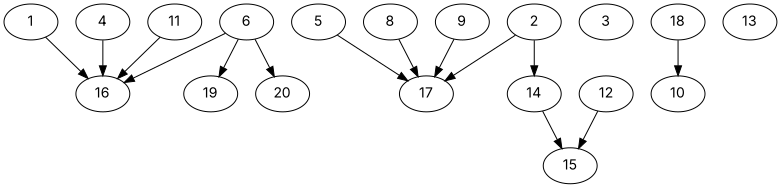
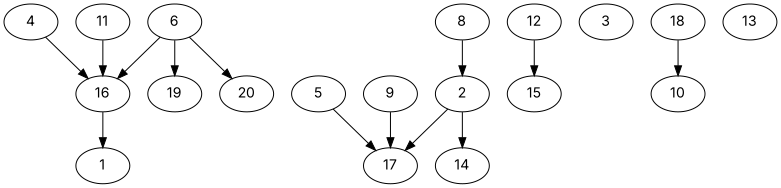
edge "8" -> "17": now "8" -> "2"
edge "1" -> "16": reversed
edge "14" -> "15": removed
